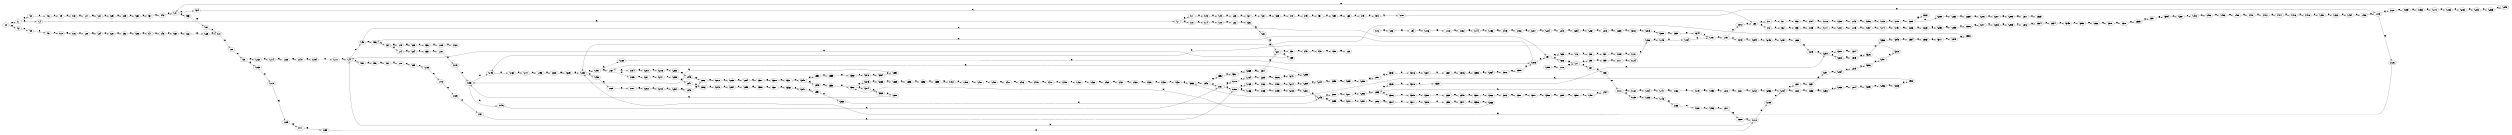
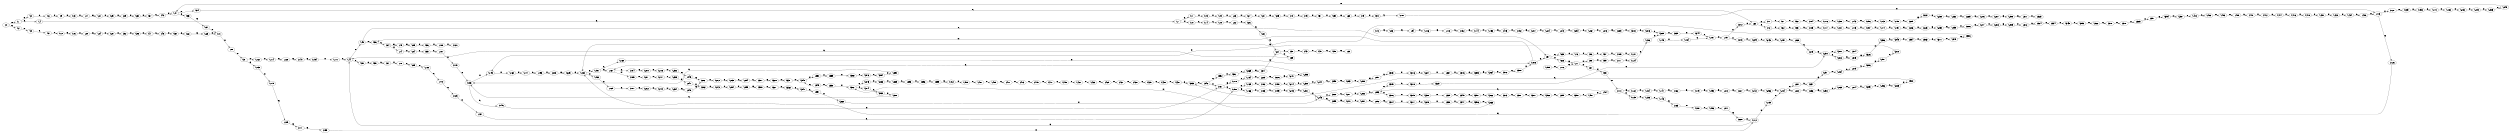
edge "S205" -> "S238": now "S222" -> "S238"
edge "S136" -> "S149": now "S136" -> "S325"
edge "S340" -> "S349": reversed
